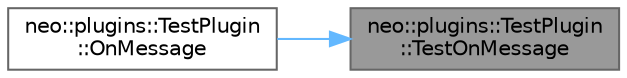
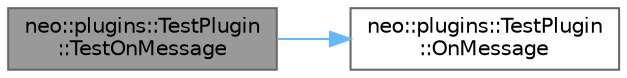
edge "neo::plugins::TestPlugin ::OnMessage" -> "neo::plugins::TestPlugin ::TestOnMessage": reversed
